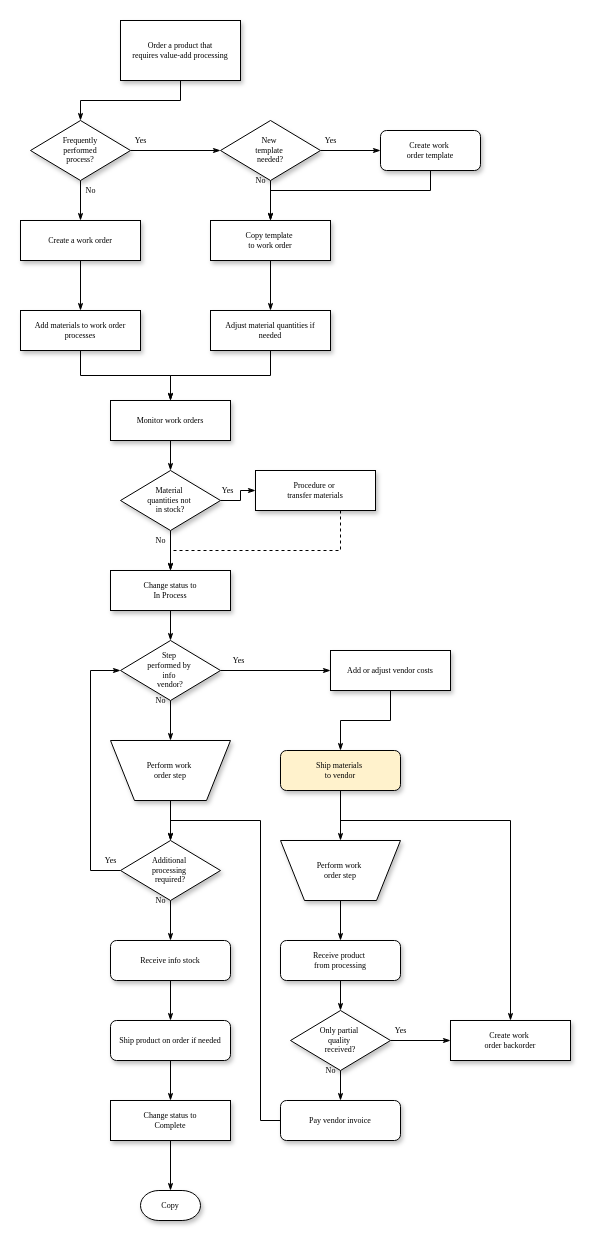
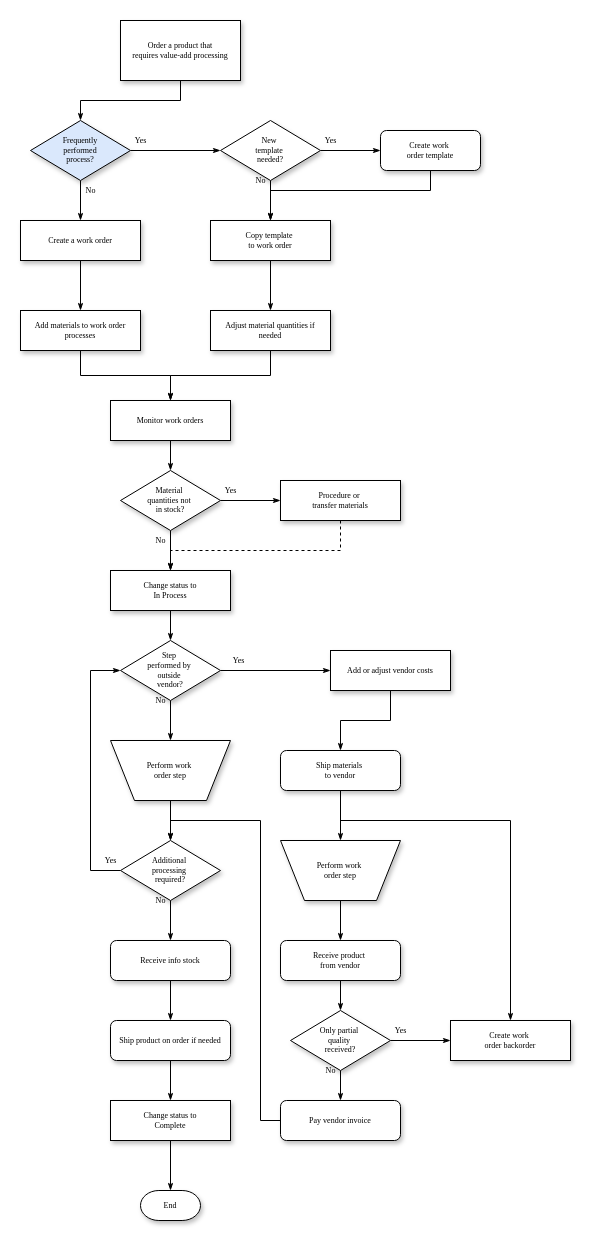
node "Frequently performed process?": fillcolor #ffffff -> #dae8fc
node "Procedure or transfer materials": moved (316, 491) -> (341, 501)
node "Step performed by info vendor?": label "Step performed by info vendor?" -> "Step performed by outside vendor?"
node "Ship materials to vendor": fillcolor #fff2cc -> #ffffff
node "Receive product from processing": label "Receive product from processing" -> "Receive product from vendor"
node "Copy": label "Copy" -> "End"
